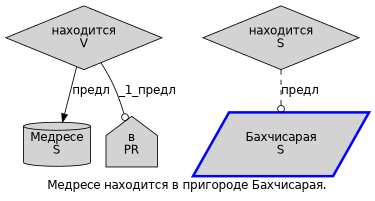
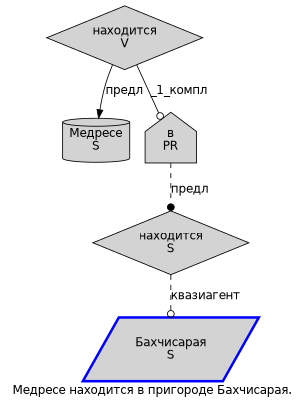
edge "находится V" -> "в PR": label "_1_предл" -> "_1_компл"
edge "находится S" -> "Бахчисарая S": label "предл" -> "квазиагент"
edge "в PR" -> "находится S": added, label "предл"
